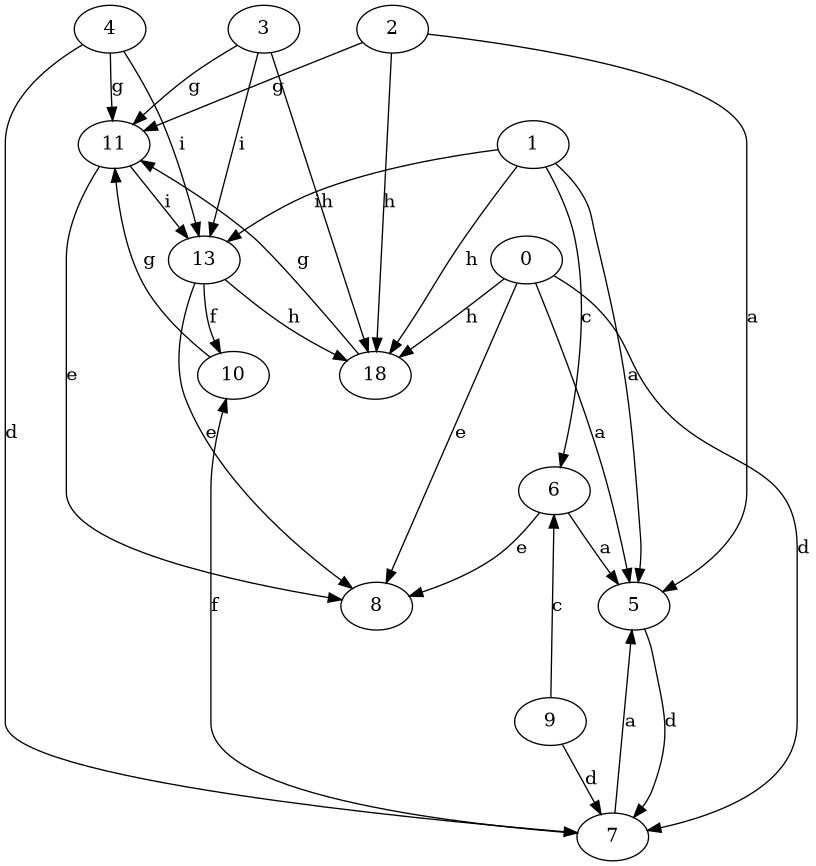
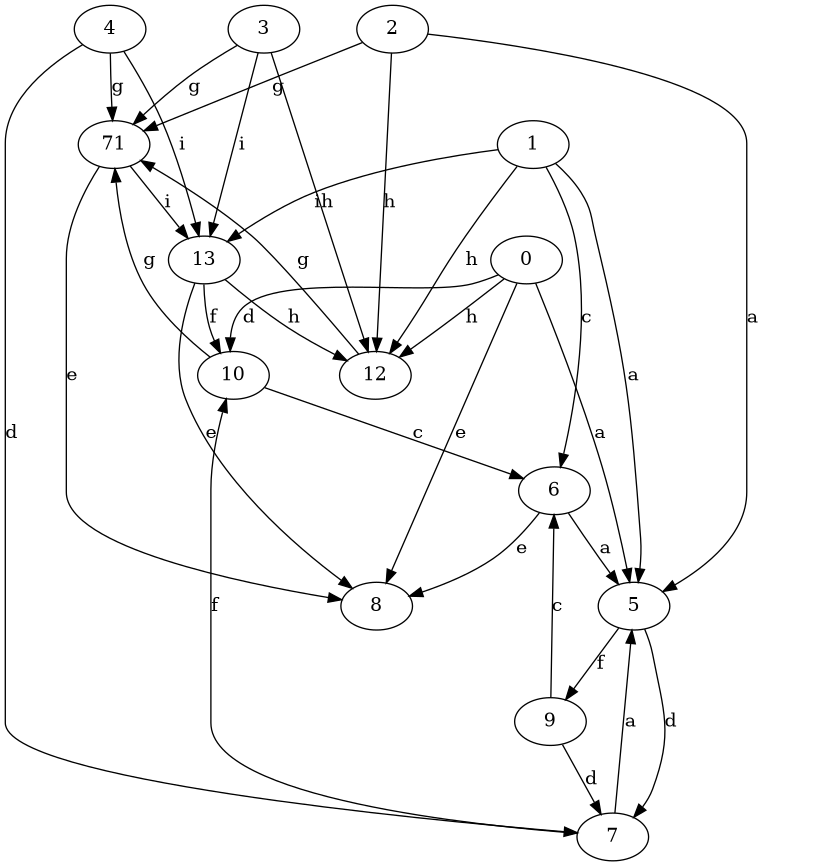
node "11": label "11" -> "71"
node "18": label "18" -> "12"
edge "10" -> "6": added, label "c"
edge "0" -> "7": now "0" -> "10"
edge "5" -> "9": added, label "f"
